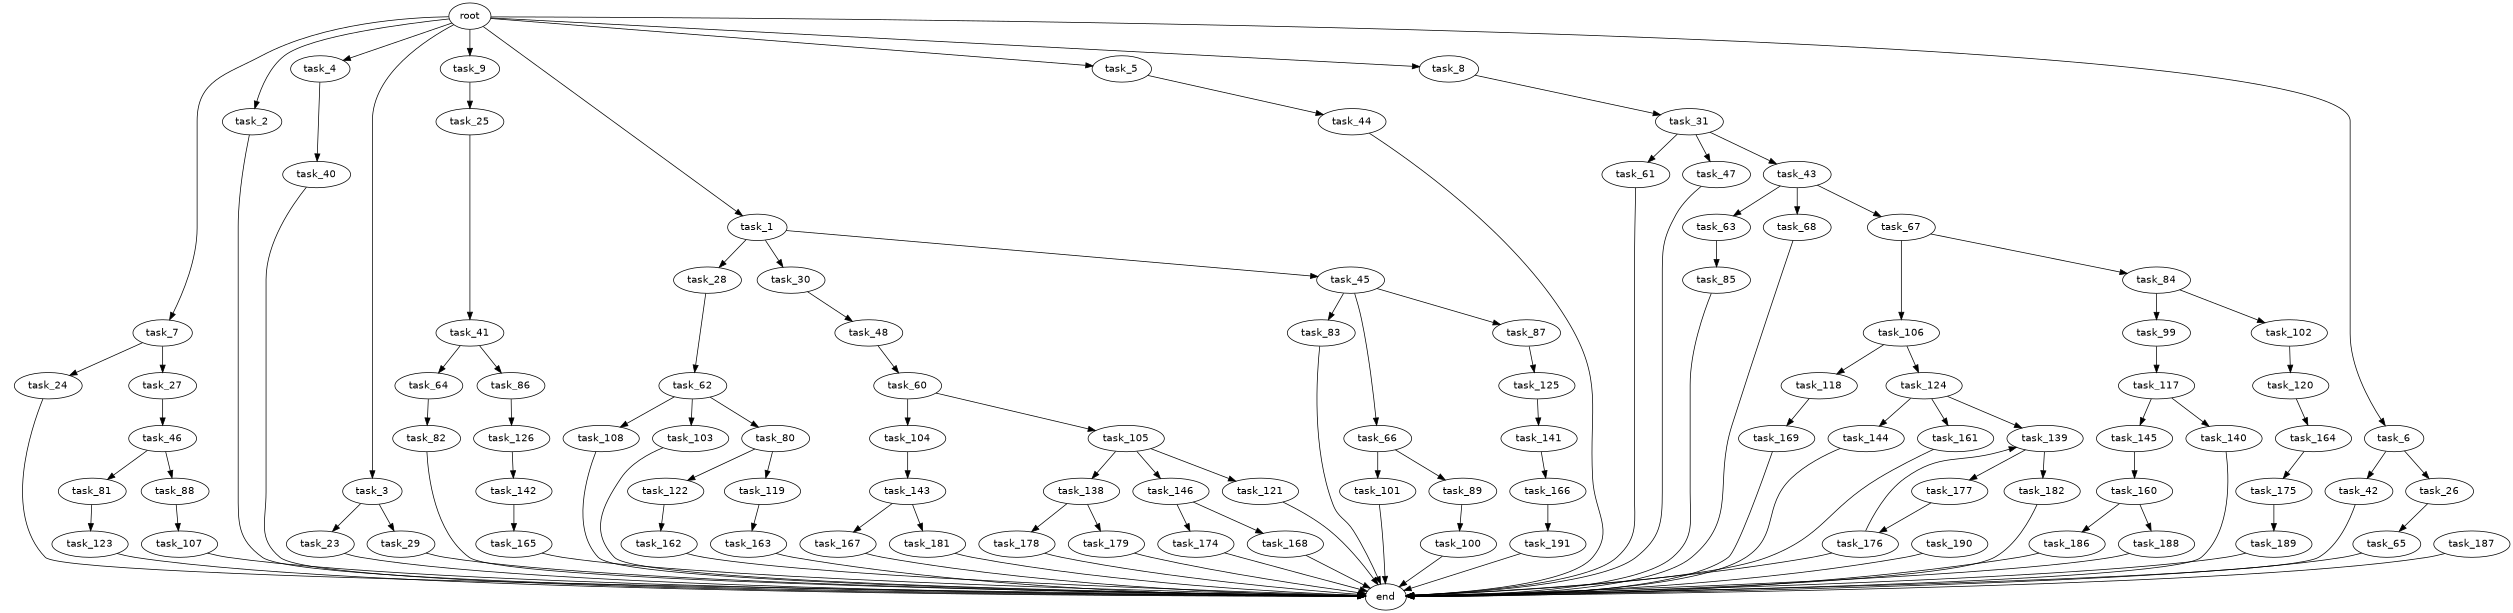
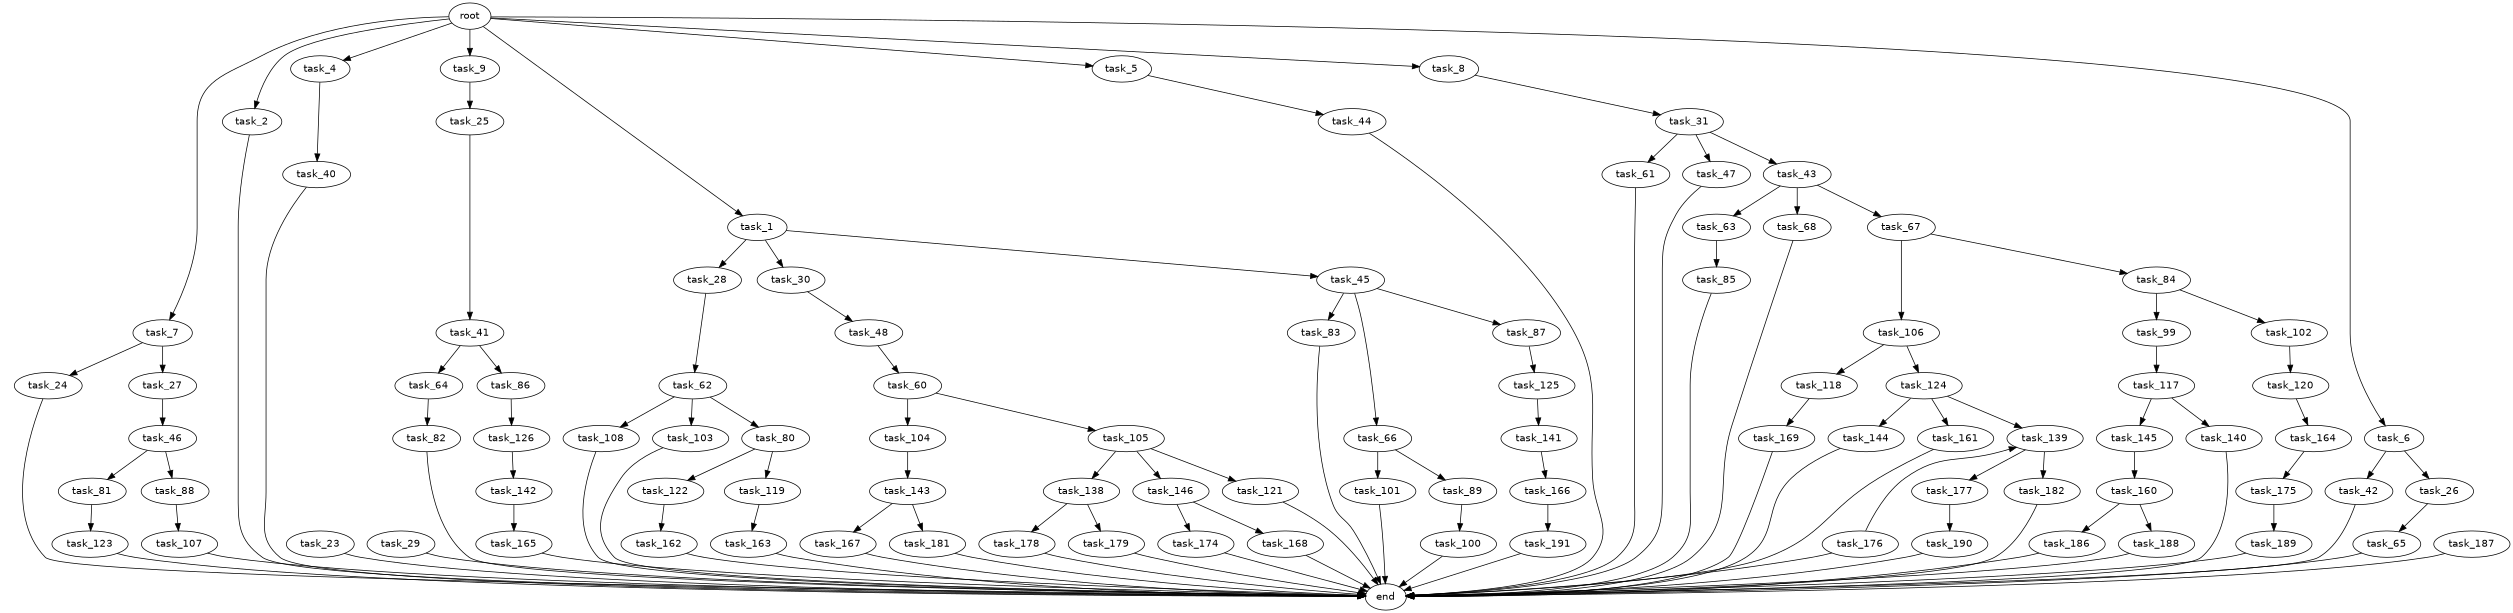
node "task_3": removed
edge "task_177" -> "task_176": now "task_177" -> "task_190"
